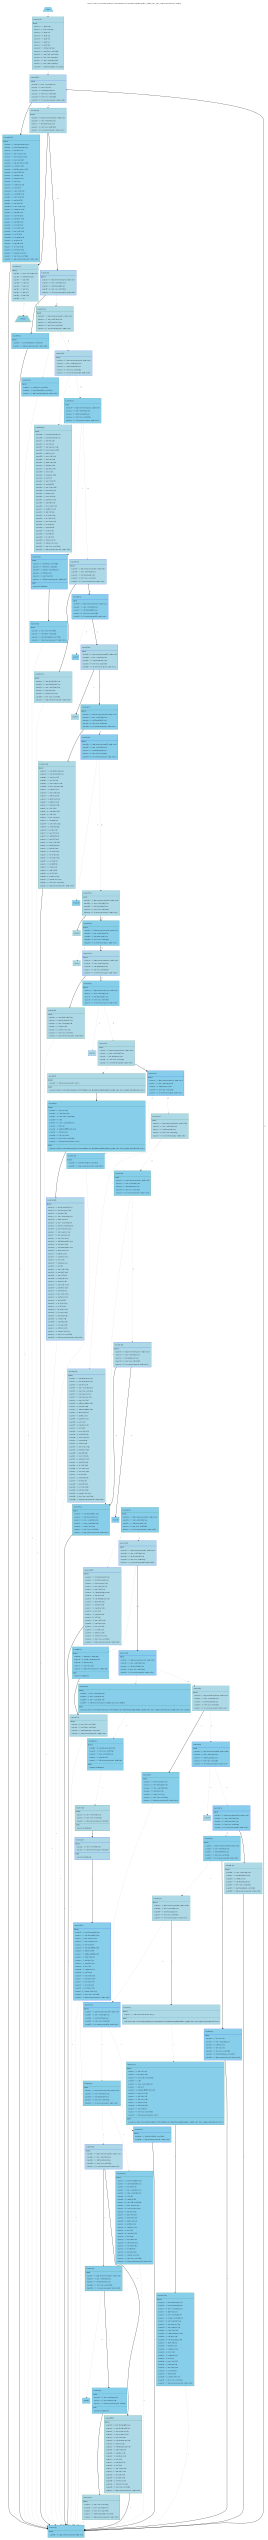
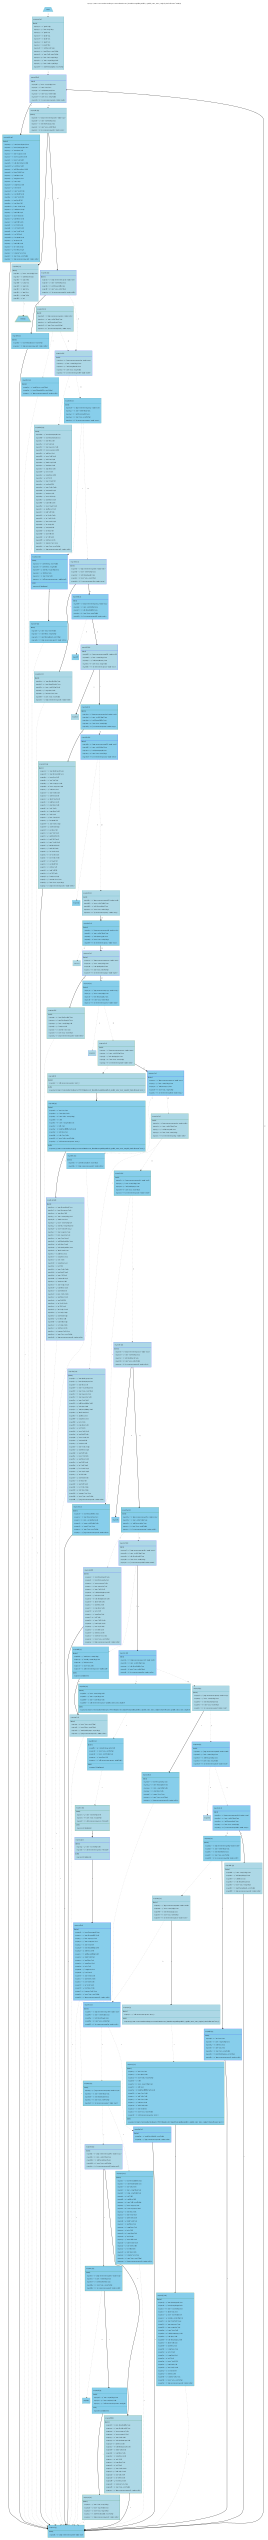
edge "0x4015f2 [25]" -> "0x40160b [25]": now "0x4015f2 [25]" -> "0x401624 [25]"
node "0x402003": removed
edge "0x40179b [25]" -> "0x401c2b [27]": now "0x40179b [25]" -> "0x4017b4 [25]"
